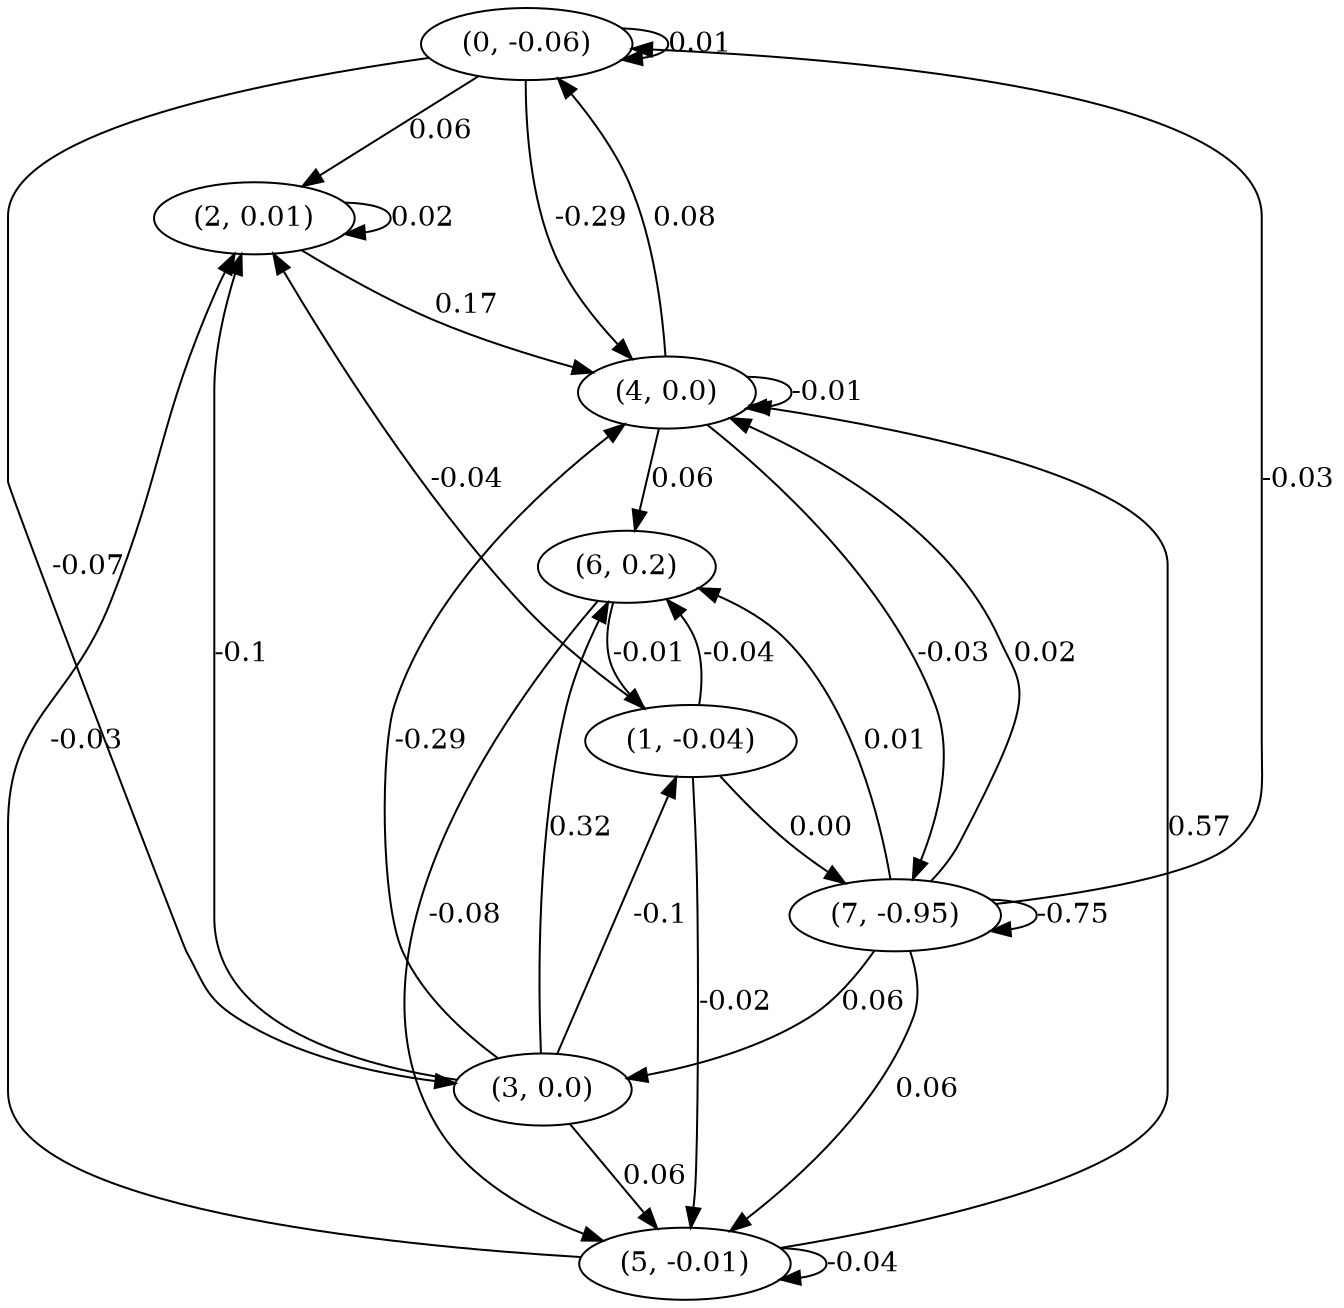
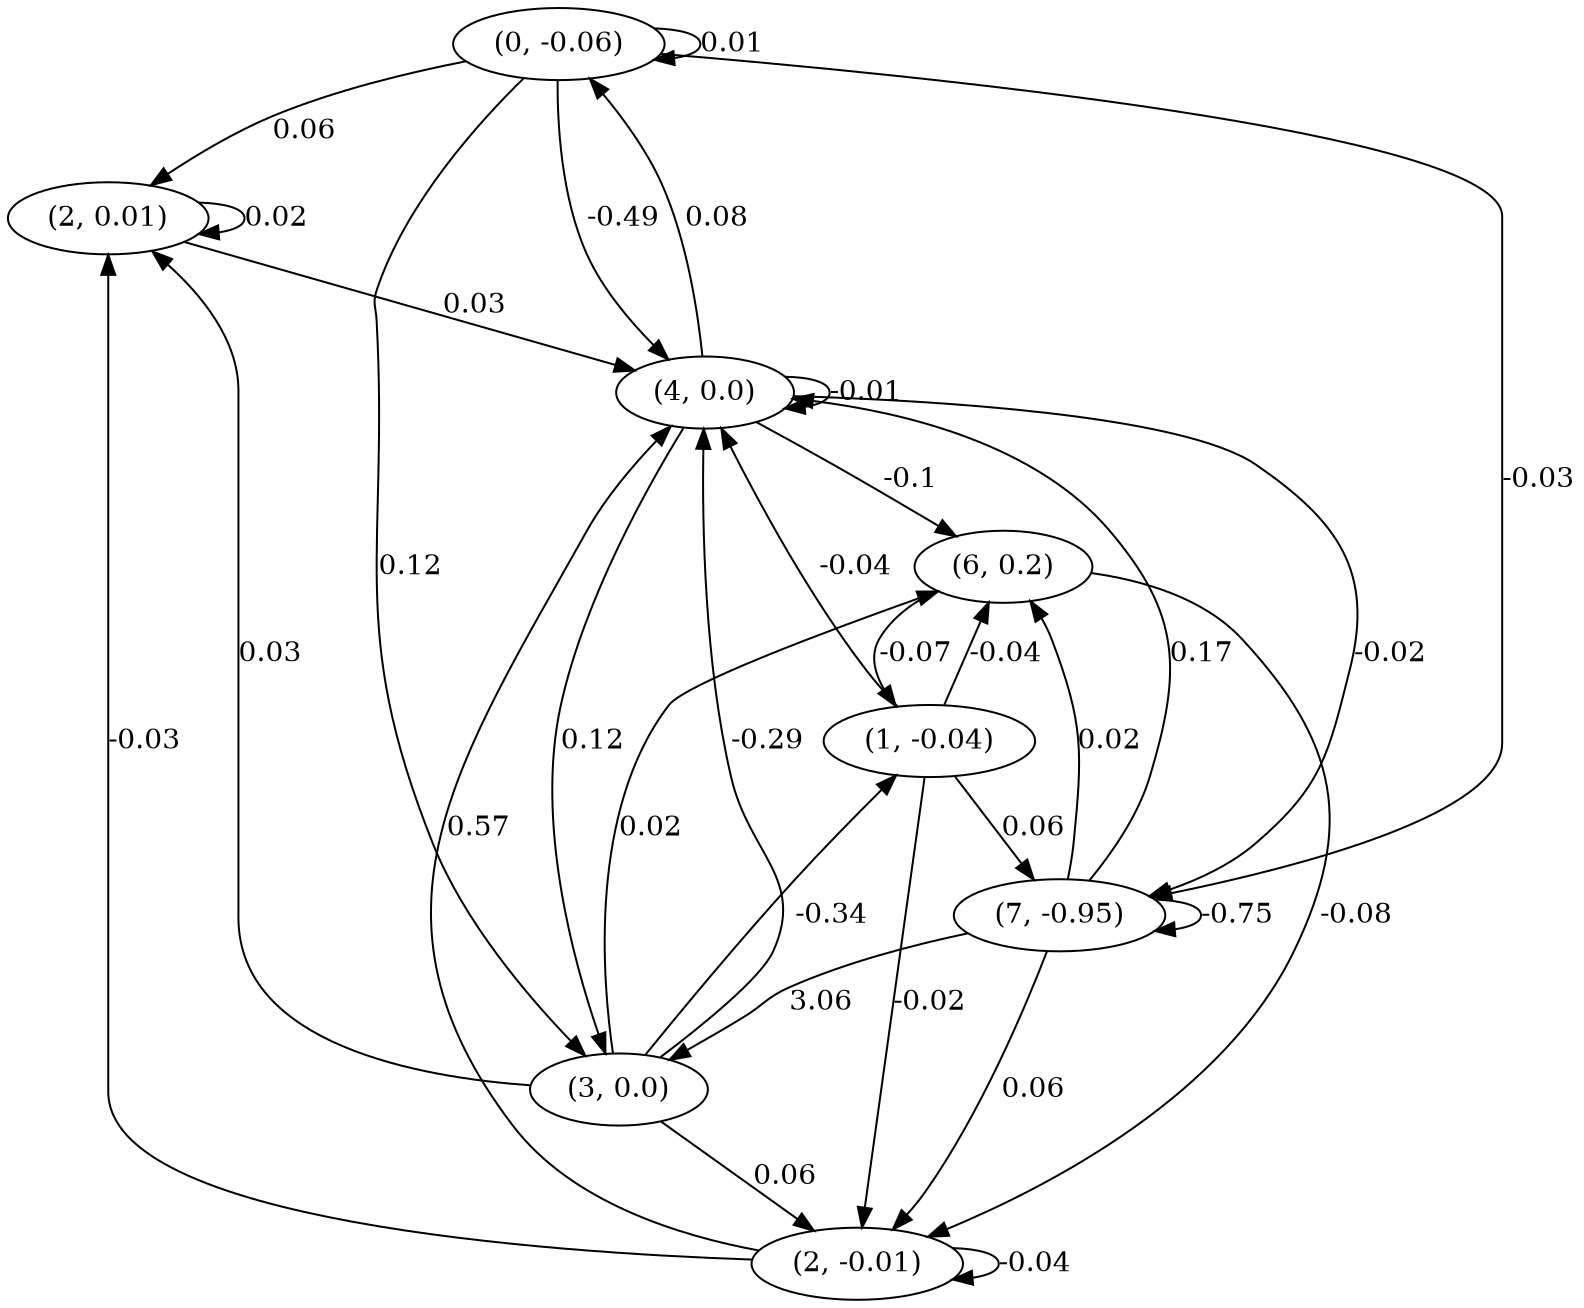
edge "(0, -0.06)" -> "(4, 0.0)": label "-0.29" -> "-0.49"
edge "(2, 0.01)" -> "(4, 0.0)": label "0.17" -> "0.03"
edge "(7, -0.95)" -> "(0, -0.06)": reversed
edge "(4, 0.0)" -> "(6, 0.2)": label "0.06" -> "-0.1"
edge "(1, -0.04)" -> "(2, 0.01)": now "(1, -0.04)" -> "(4, 0.0)"
edge "(0, -0.06)" -> "(3, 0.0)": label "-0.07" -> "0.12"
edge "(3, 0.0)" -> "(2, 0.01)": label "-0.1" -> "0.03"
edge "(6, 0.2)" -> "(1, -0.04)": label "-0.01" -> "-0.07"
edge "(4, 0.0)" -> "(7, -0.95)": label "-0.03" -> "-0.02"
edge "(7, -0.95)" -> "(4, 0.0)": label "0.02" -> "0.17"
edge "(4, 0.0)" -> "(3, 0.0)": added, label "0.12"
edge "(7, -0.95)" -> "(6, 0.2)": label "0.01" -> "0.02"
edge "(3, 0.0)" -> "(6, 0.2)": label "0.32" -> "0.02"
edge "(1, -0.04)" -> "(7, -0.95)": label "0.00" -> "0.06"
edge "(3, 0.0)" -> "(1, -0.04)": label "-0.1" -> "-0.34"
edge "(7, -0.95)" -> "(3, 0.0)": label "0.06" -> "3.06"
node "(5, -0.01)": label "(5, -0.01)" -> "(2, -0.01)"
